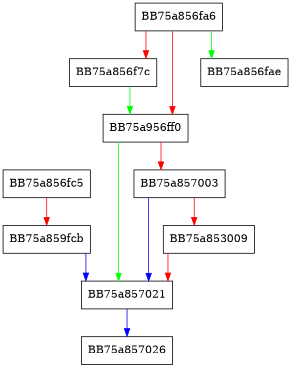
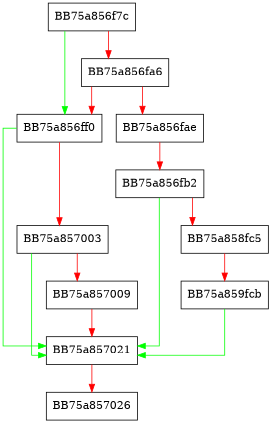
edge "BB75a856fa6" -> "BB75a856f7c": reversed
edge "BB75a856fa6" -> "BB75a856fae": color green -> red
node "BB75a956ff0": label "BB75a956ff0" -> "BB75a856ff0"
node "BB75a856fc5": label "BB75a856fc5" -> "BB75a858fc5"
node "BB75a856fb2": added
edge "BB75a857003" -> "BB75a857021": color blue -> green
node "BB75a853009": label "BB75a853009" -> "BB75a857009"
edge "BB75a859fcb" -> "BB75a857021": color blue -> green
edge "BB75a857021" -> "BB75a857026": color blue -> red
